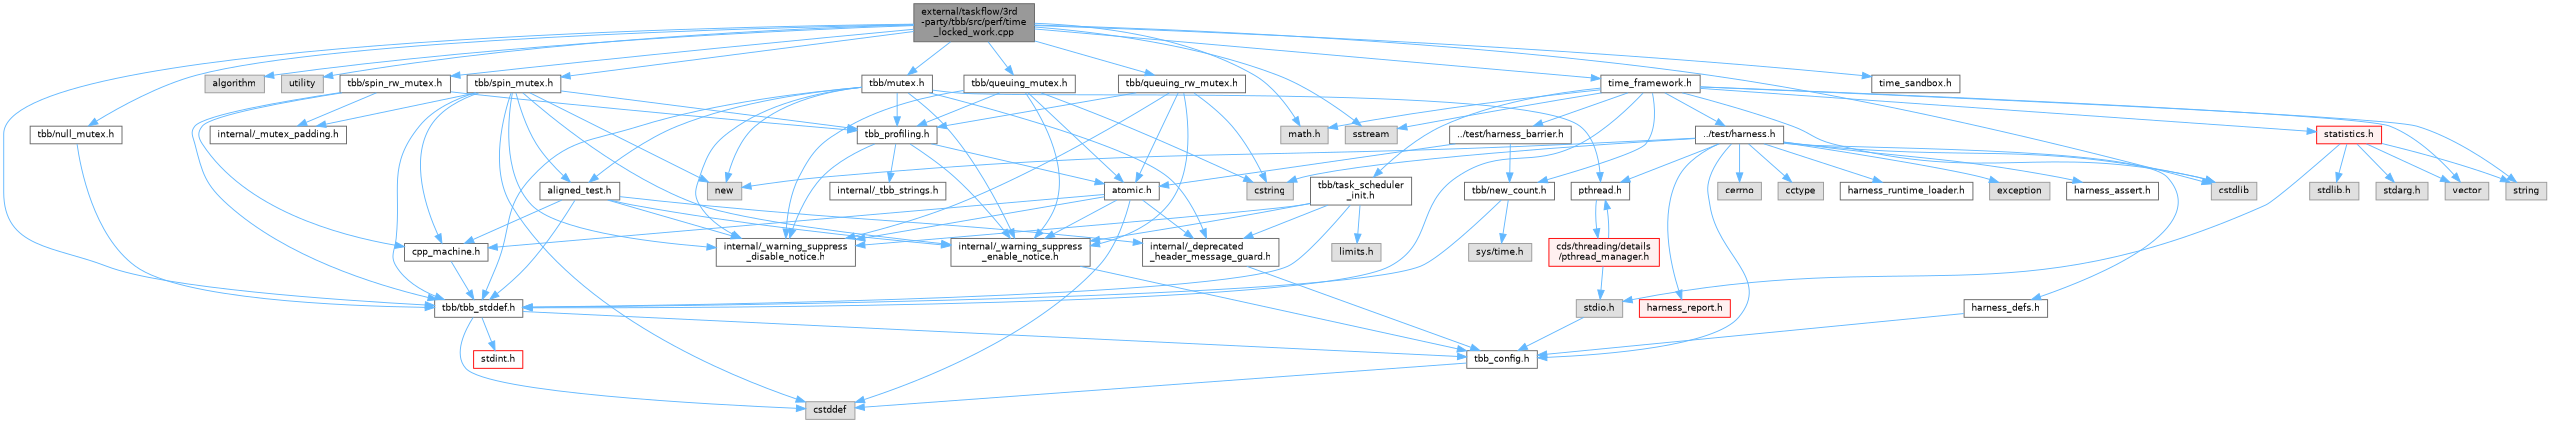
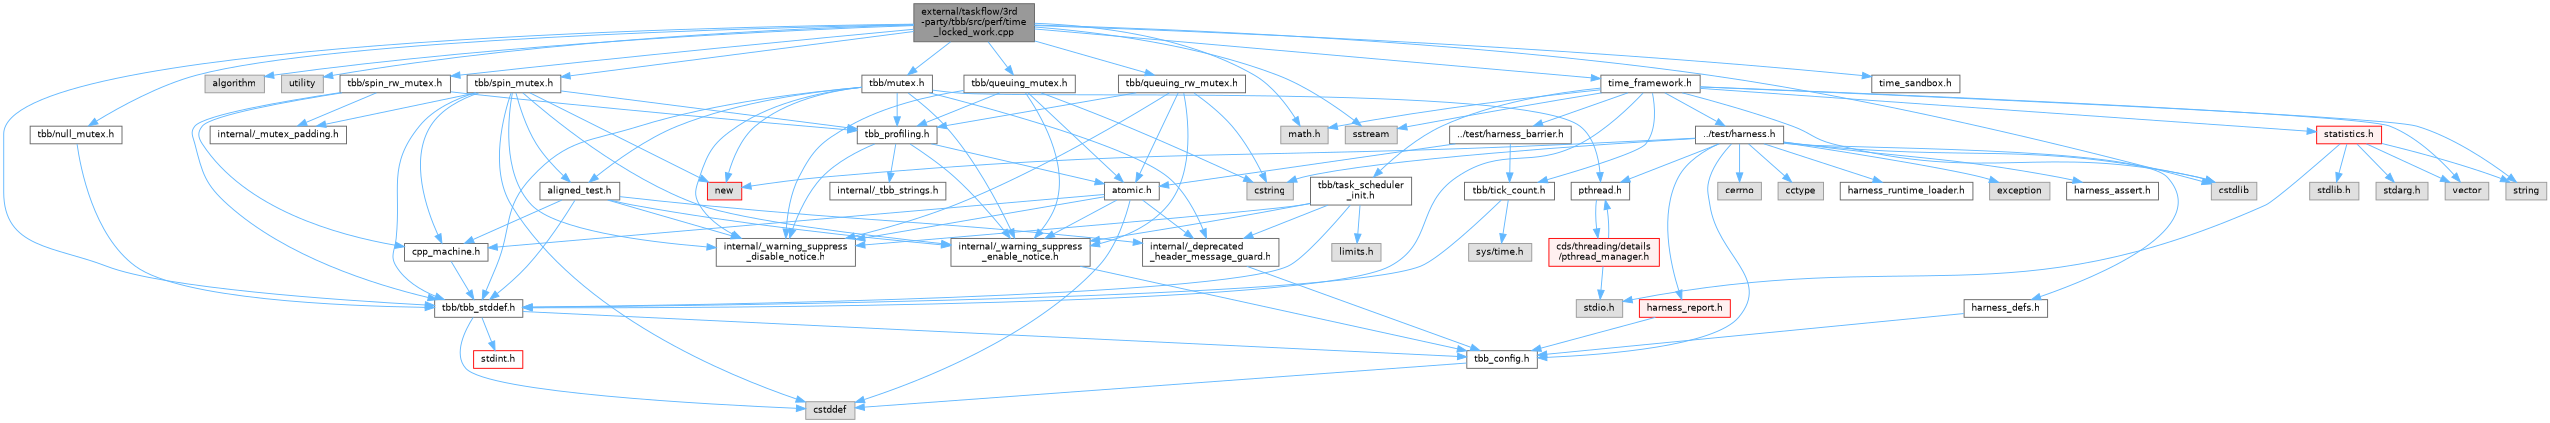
node "new": color grey60 -> red
node "tbb/new_count.h": label "tbb/new_count.h" -> "tbb/tick_count.h"
edge "stdio.h" -> "tbb_config.h": now "harness_report.h" -> "tbb_config.h"
